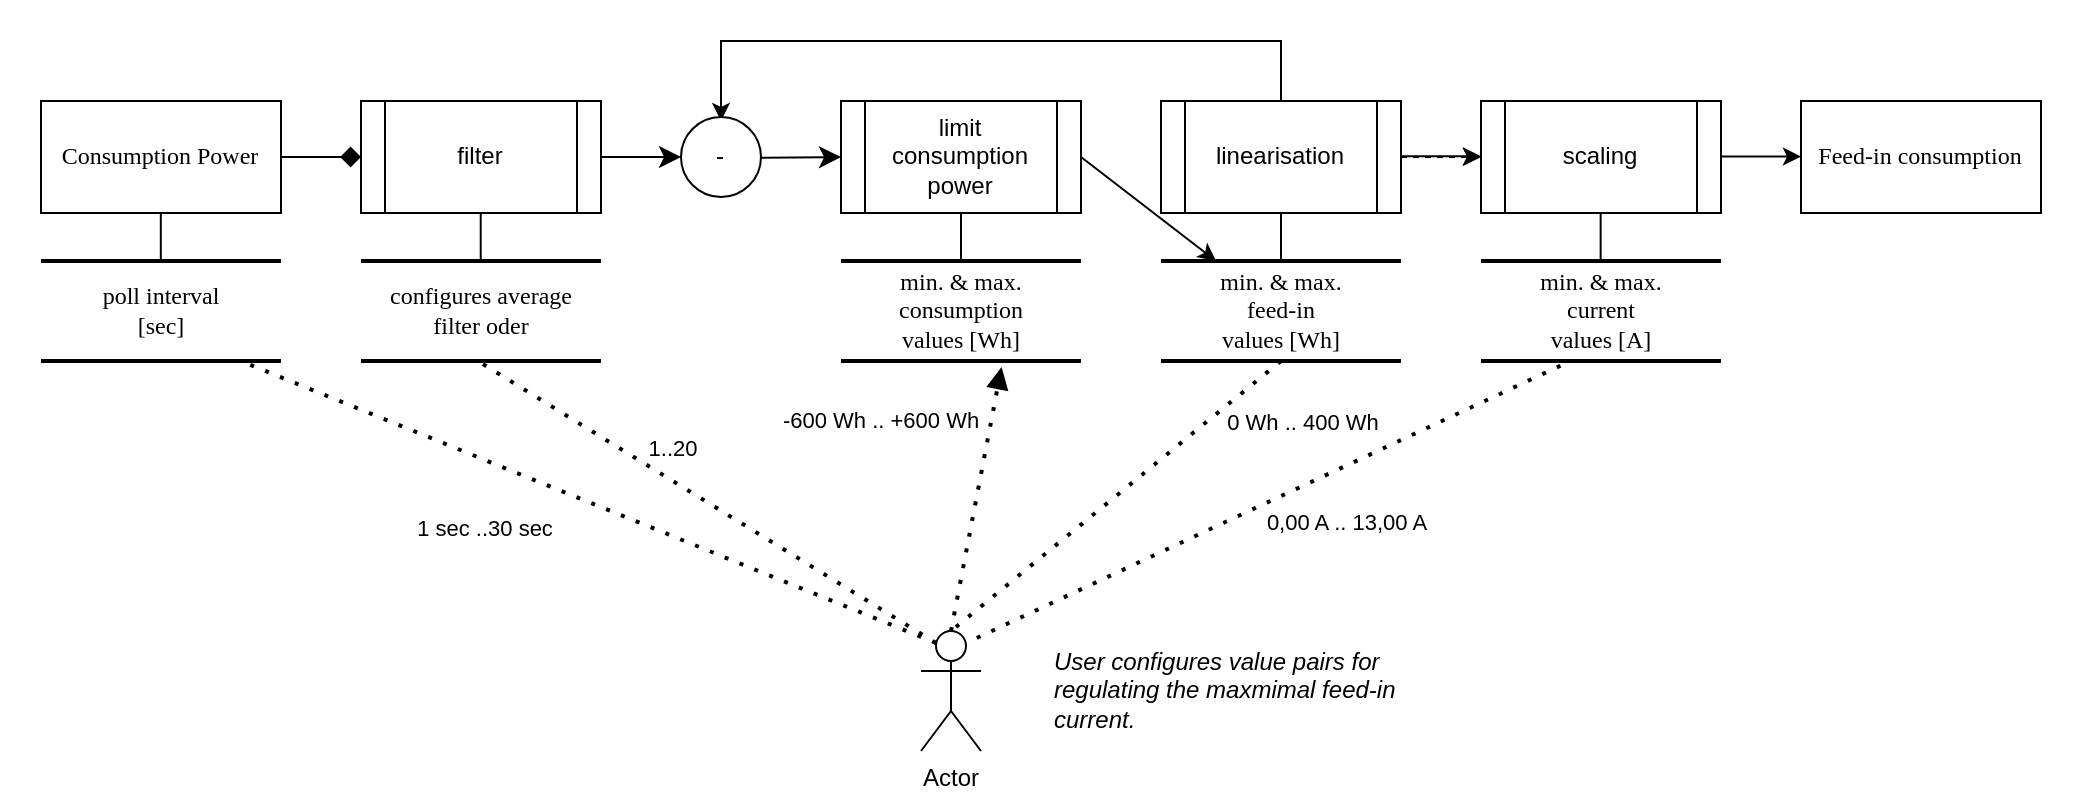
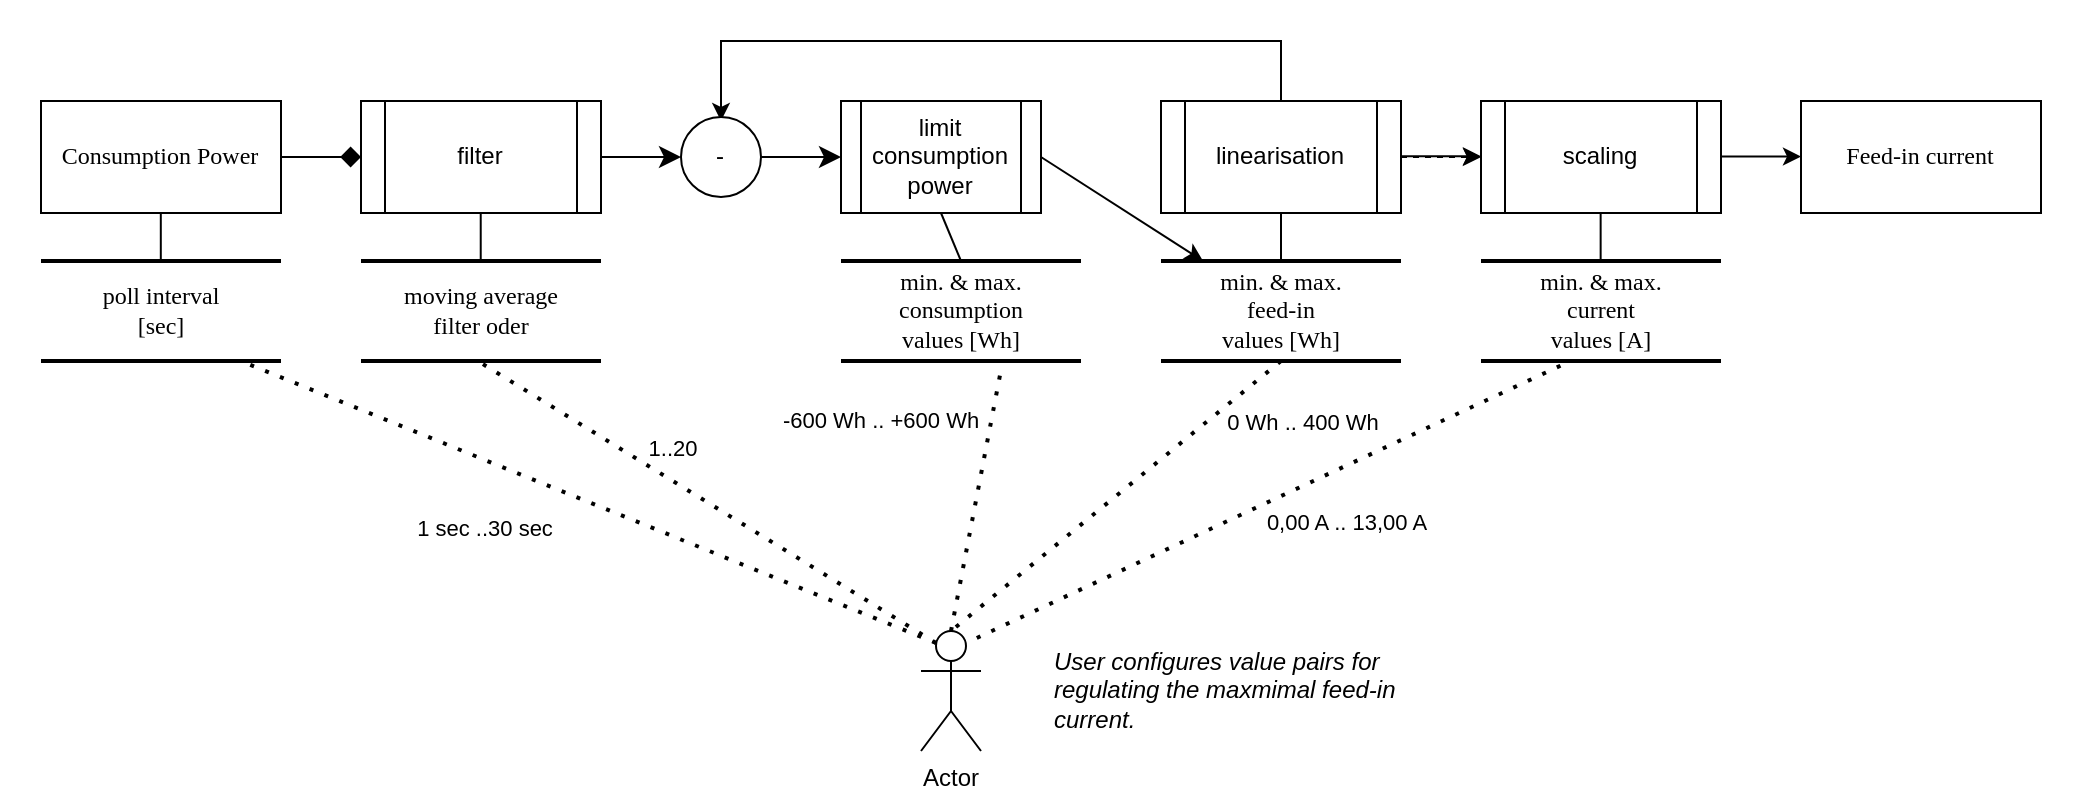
node "limit consumption power": size 240x112 -> 200x112
node "Feed-in consumption": label "Feed-in consumption" -> "Feed-in current"
node "configures average filter oder": label "configures average filter oder" -> "moving average filter oder"
edge "Actor" -> "min. & max.consumption values [Wh]": arrowhead block -> none
